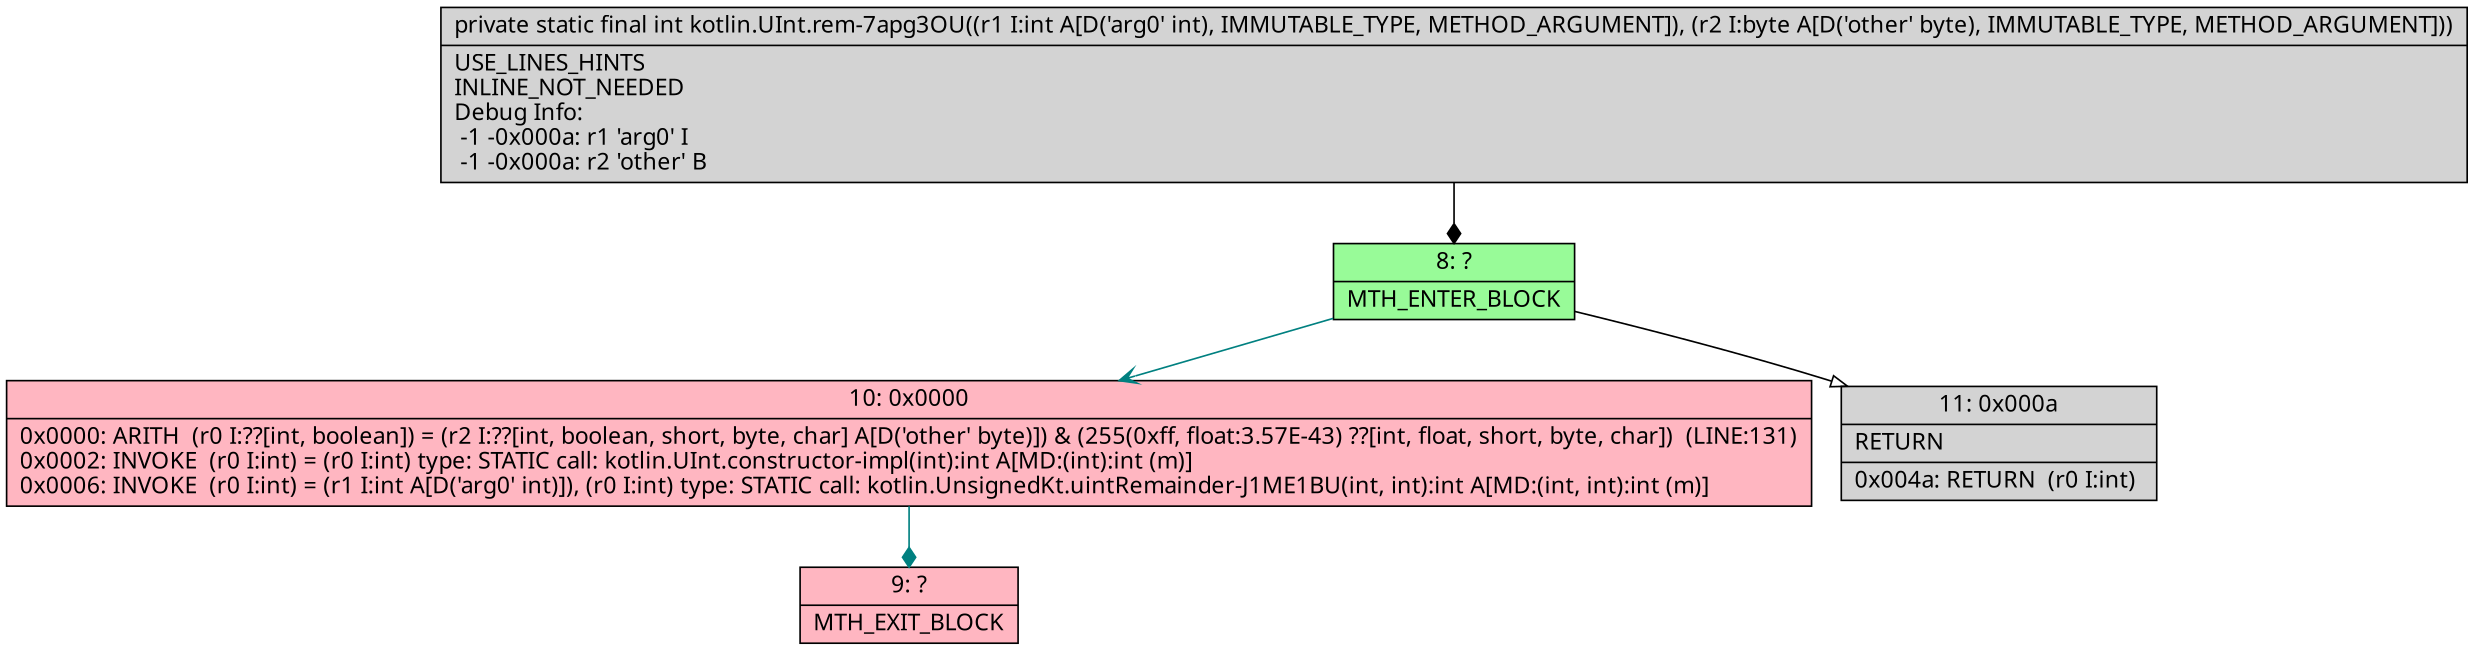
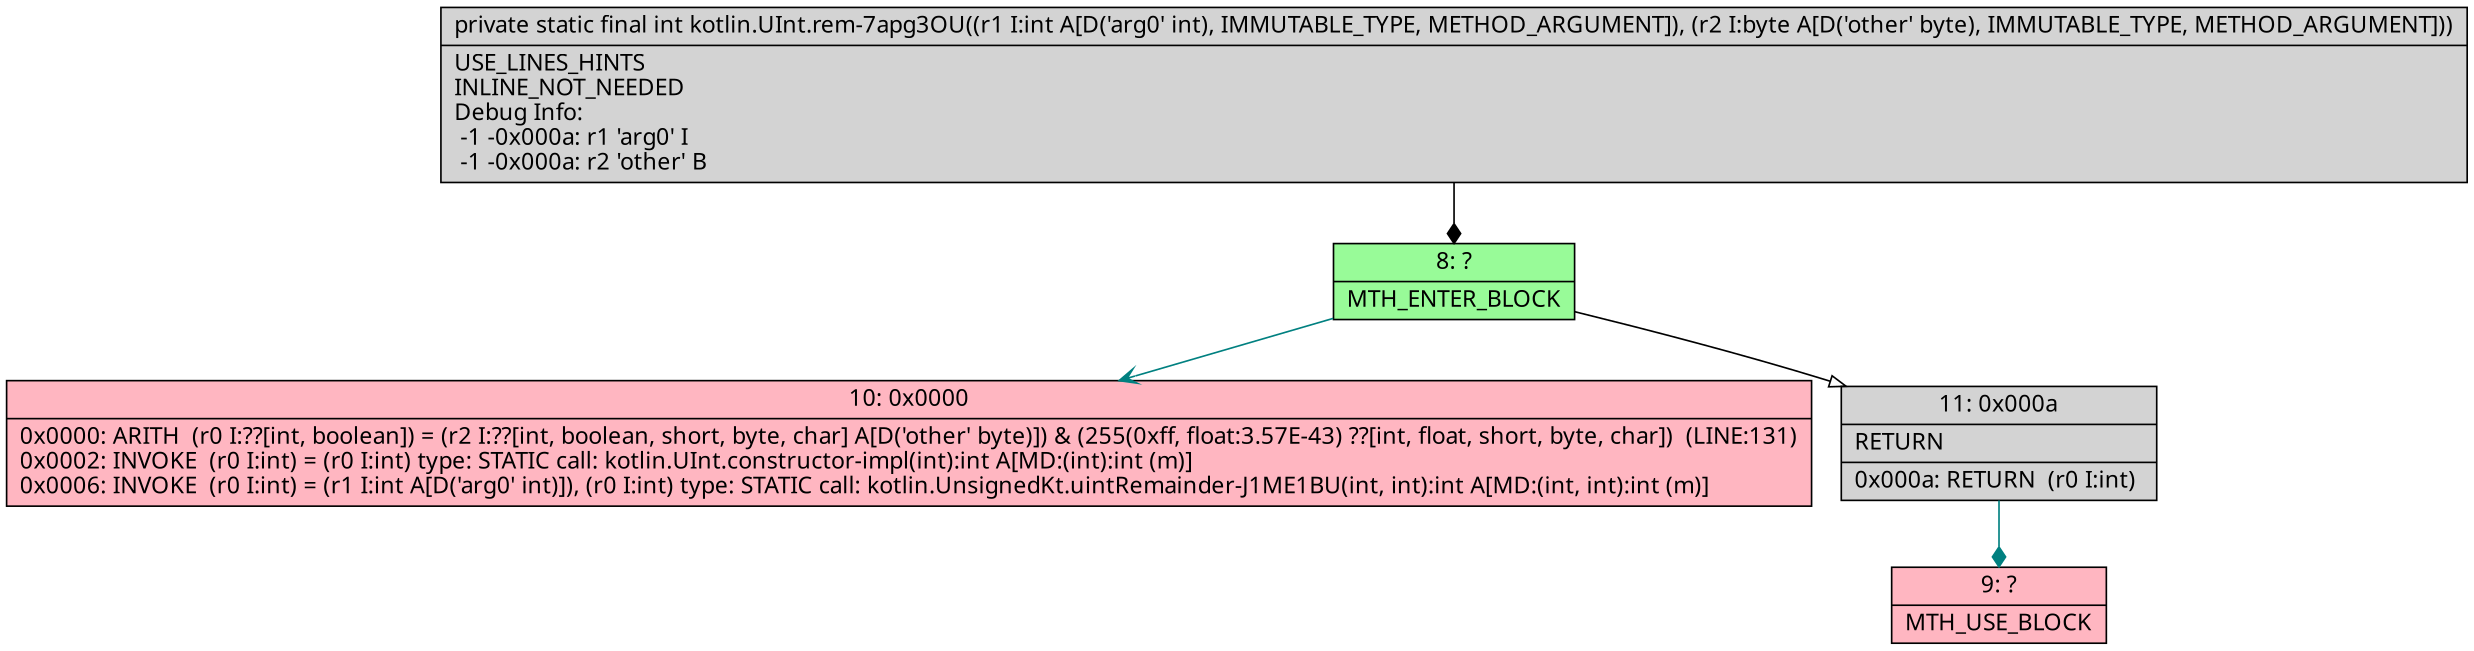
node "11: 0x000a": text "0x004a: RETURN  (r0 I:int)" -> "0x000a: RETURN  (r0 I:int)"
edge "10: 0x0000" -> "9: ?": now "11: 0x000a" -> "9: ?"
node "9: ?": text "MTH_EXIT_BLOCK" -> "MTH_USE_BLOCK"
